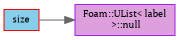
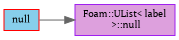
node "size": label "size" -> "null"
